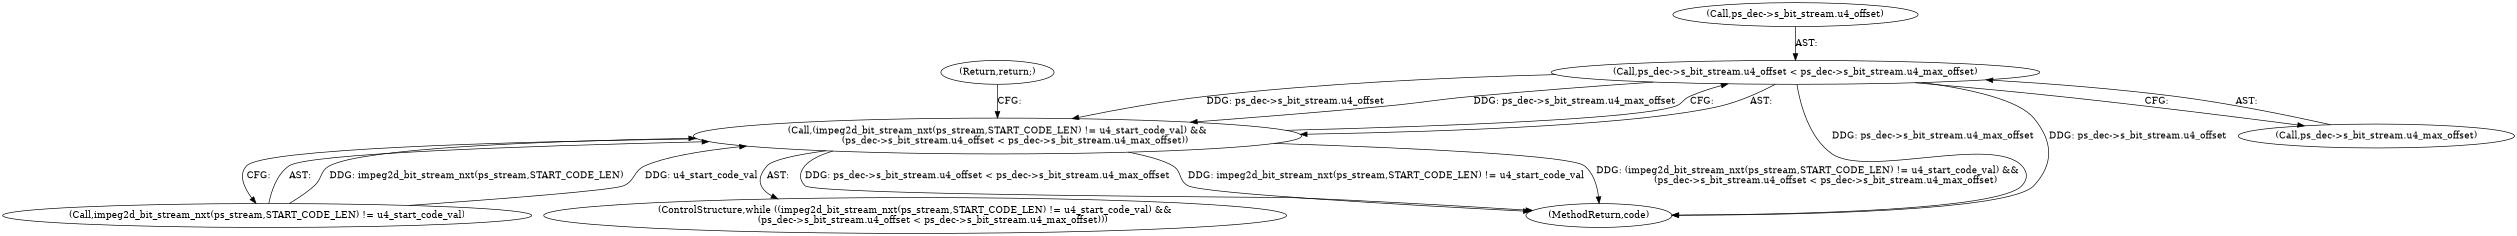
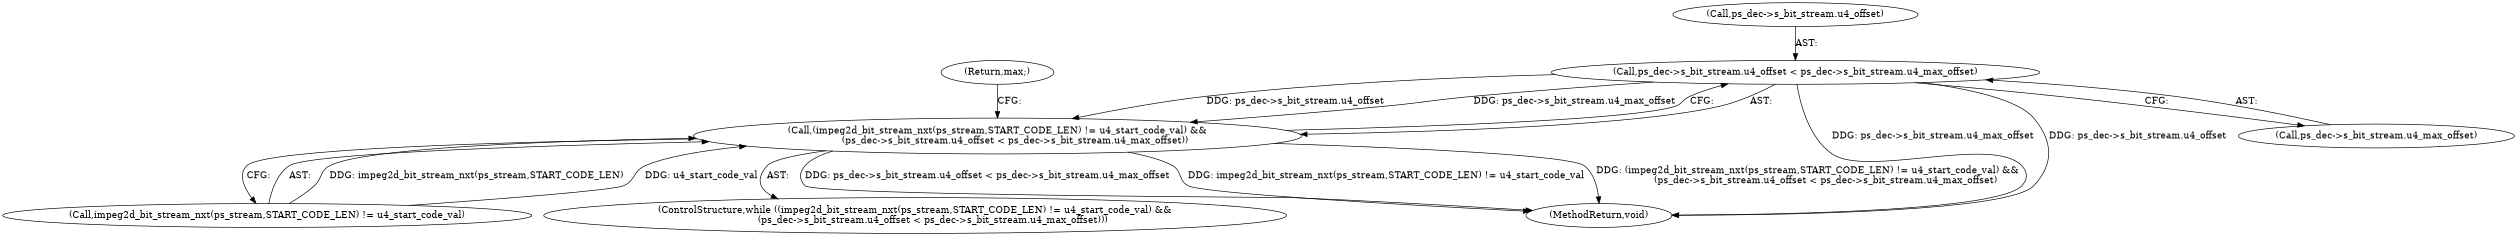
node "(Return,return;)": label "(Return,return;)" -> "(Return,max;)"
node "(MethodReturn,code)": label "(MethodReturn,code)" -> "(MethodReturn,void)"
